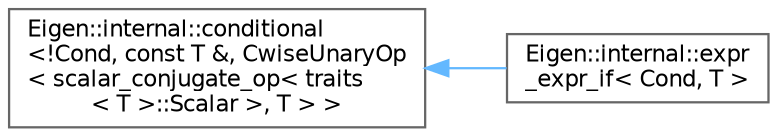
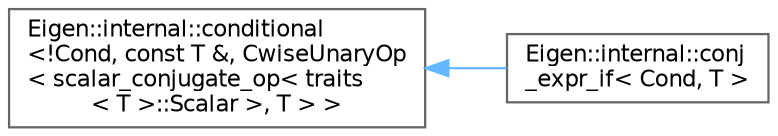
node "Eigen::internal::expr _expr_if< Cond, T >": label "Eigen::internal::expr _expr_if< Cond, T >" -> "Eigen::internal::conj _expr_if< Cond, T >"
